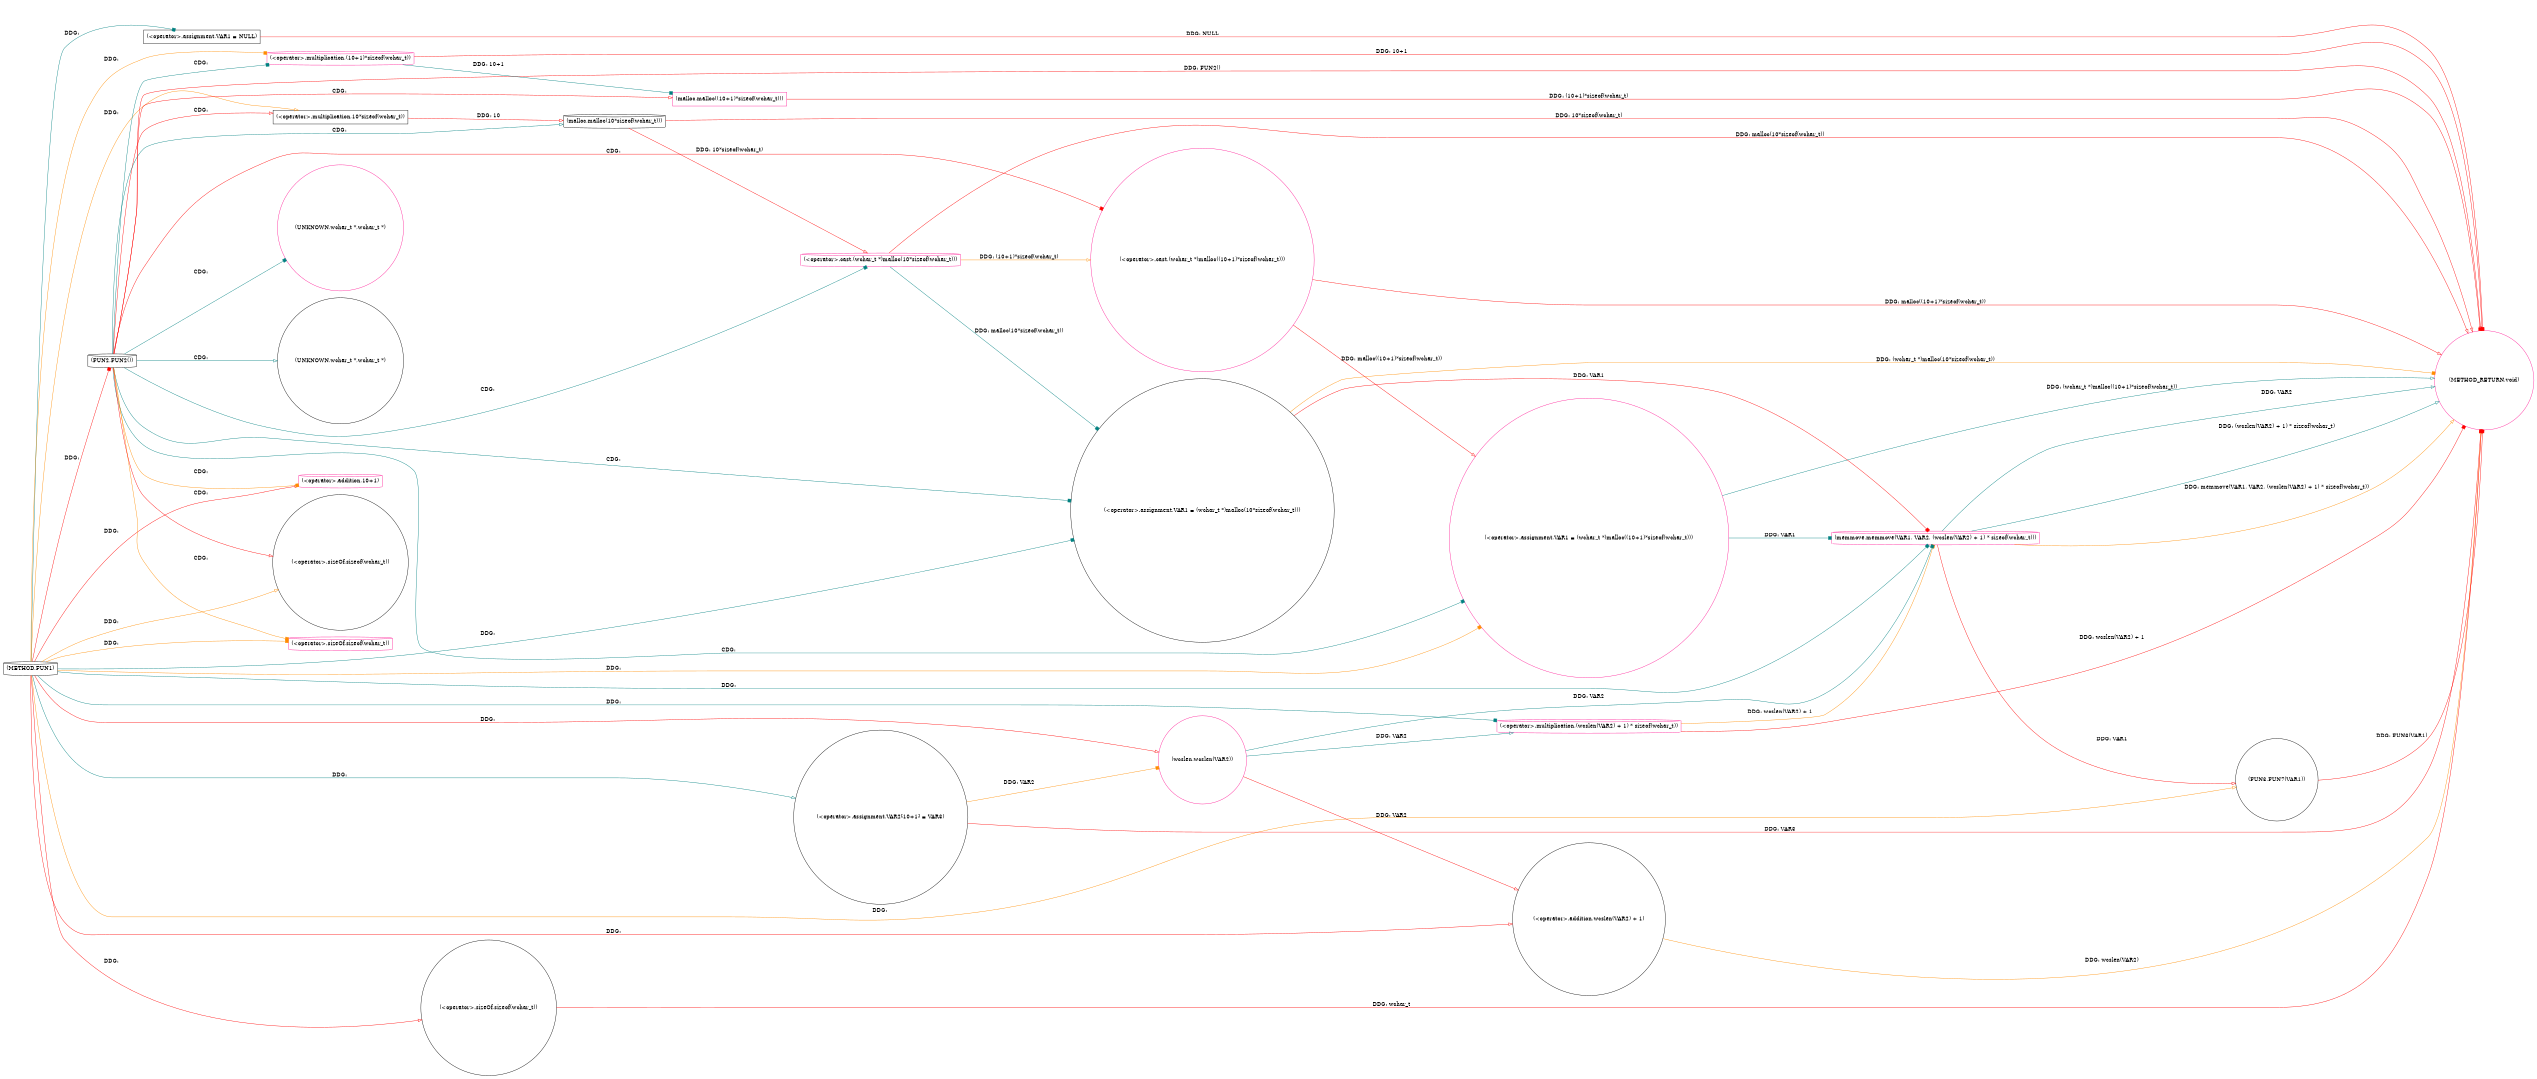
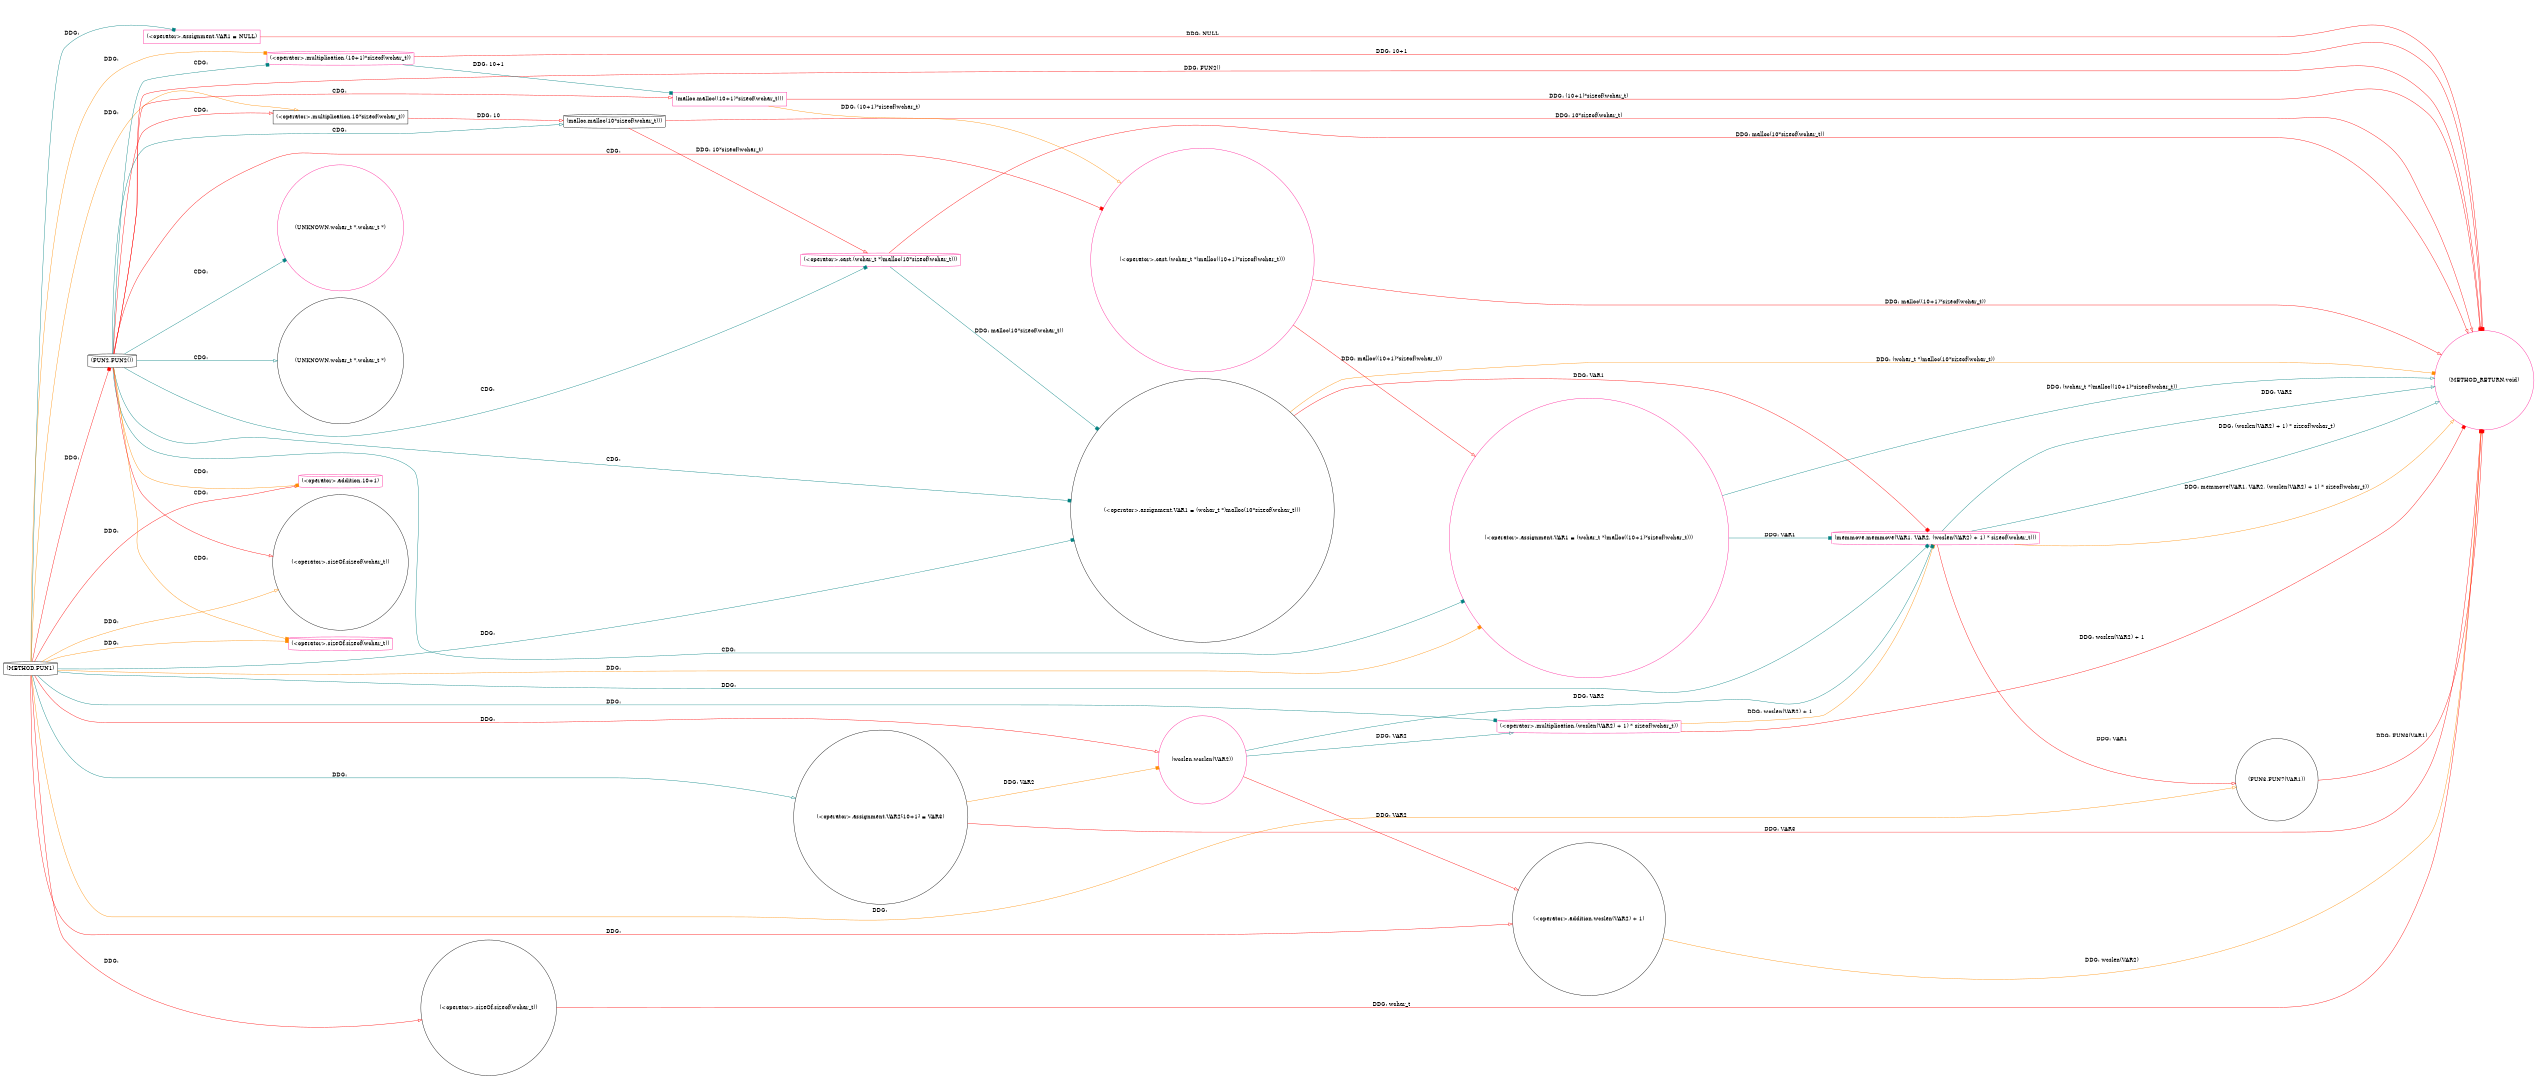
node "(<operator>.assignment,VAR1 = NULL)": color black -> deeppink
edge "(<operator>.cast,(wchar_t *)malloc(10*sizeof(wchar_t)))" -> "(<operator>.cast,(wchar_t *)malloc((10+1)*sizeof(wchar_t)))": now "(malloc,malloc((10+1)*sizeof(wchar_t)))" -> "(<operator>.cast,(wchar_t *)malloc((10+1)*sizeof(wchar_t)))"
